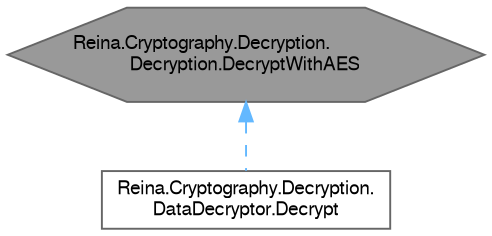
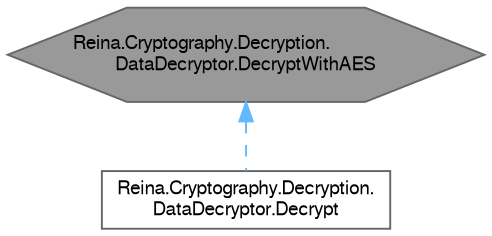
node "Reina.Cryptography.Decryption. Decryption.DecryptWithAES": label "Reina.Cryptography.Decryption. Decryption.DecryptWithAES" -> "Reina.Cryptography.Decryption. DataDecryptor.DecryptWithAES"
